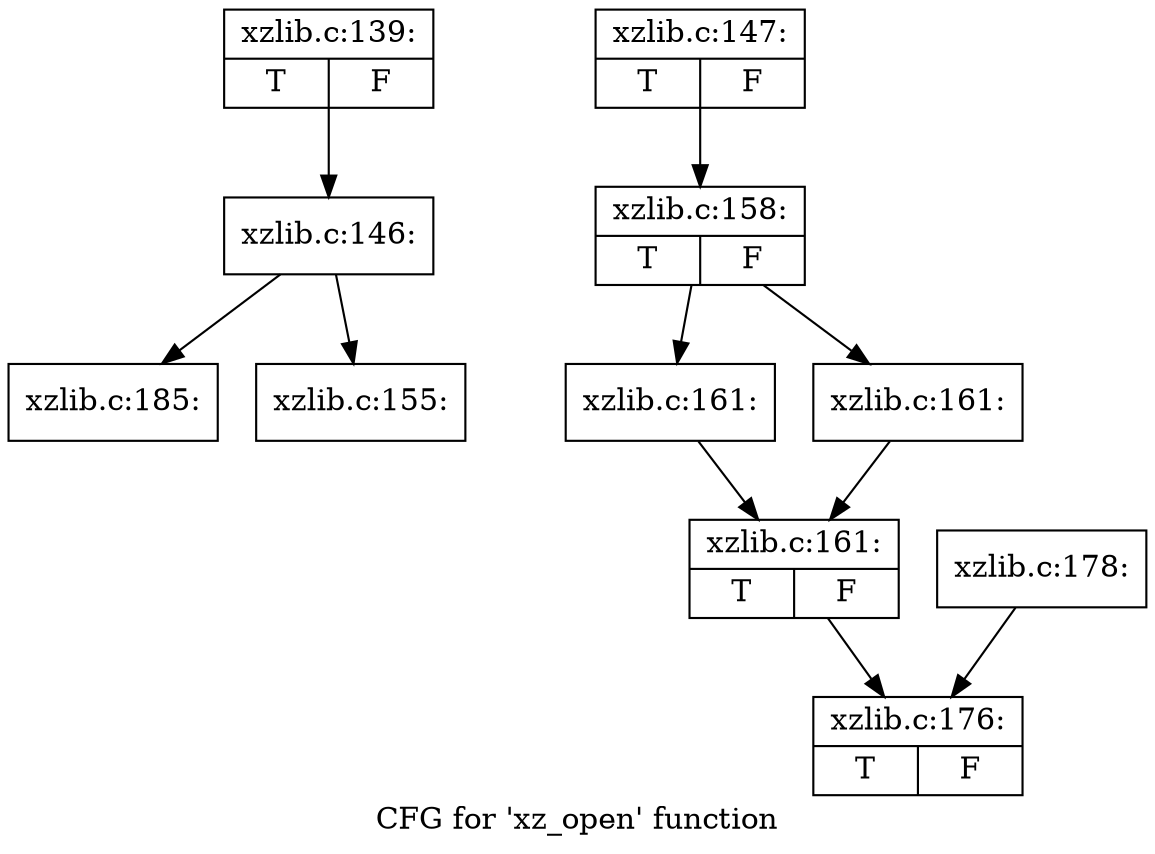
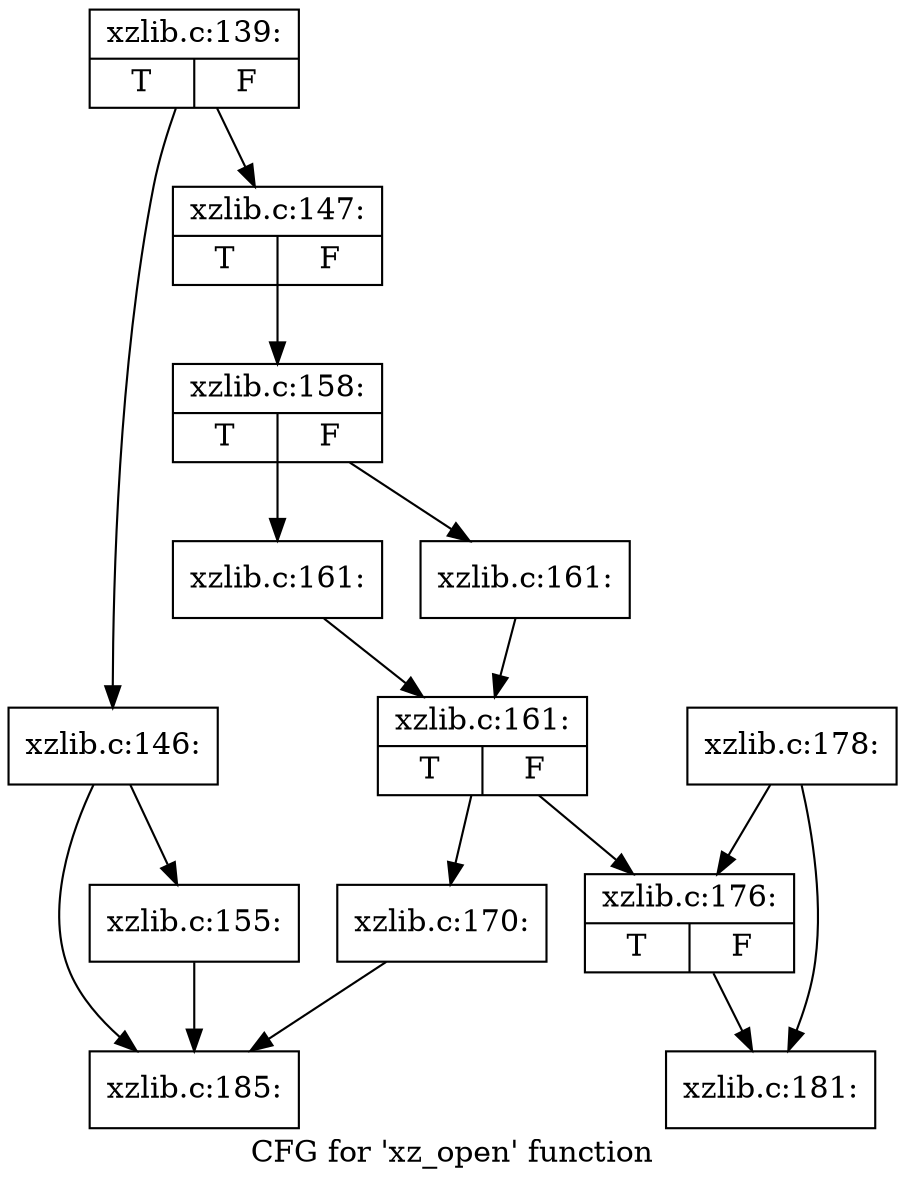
edge "xzlib.c:139:" -> "xzlib.c:147:": added
node "xzlib.c:170:": added
edge "xzlib.c:155:" -> "xzlib.c:185:": added
node "xzlib.c:181:": added
